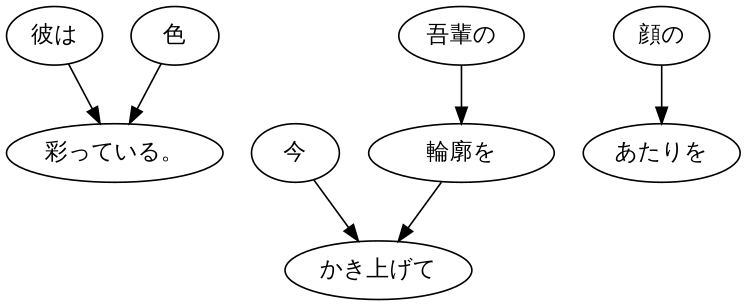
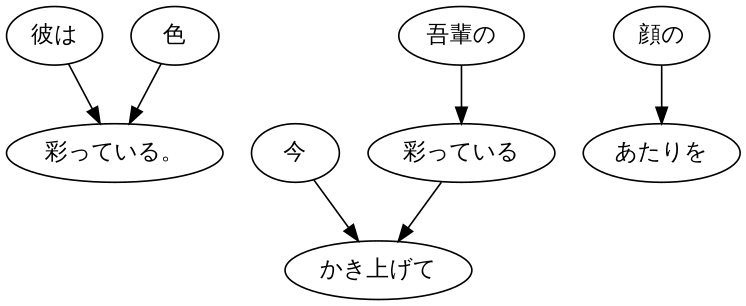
node "輪廓を": label "輪廓を" -> "彩っている"
